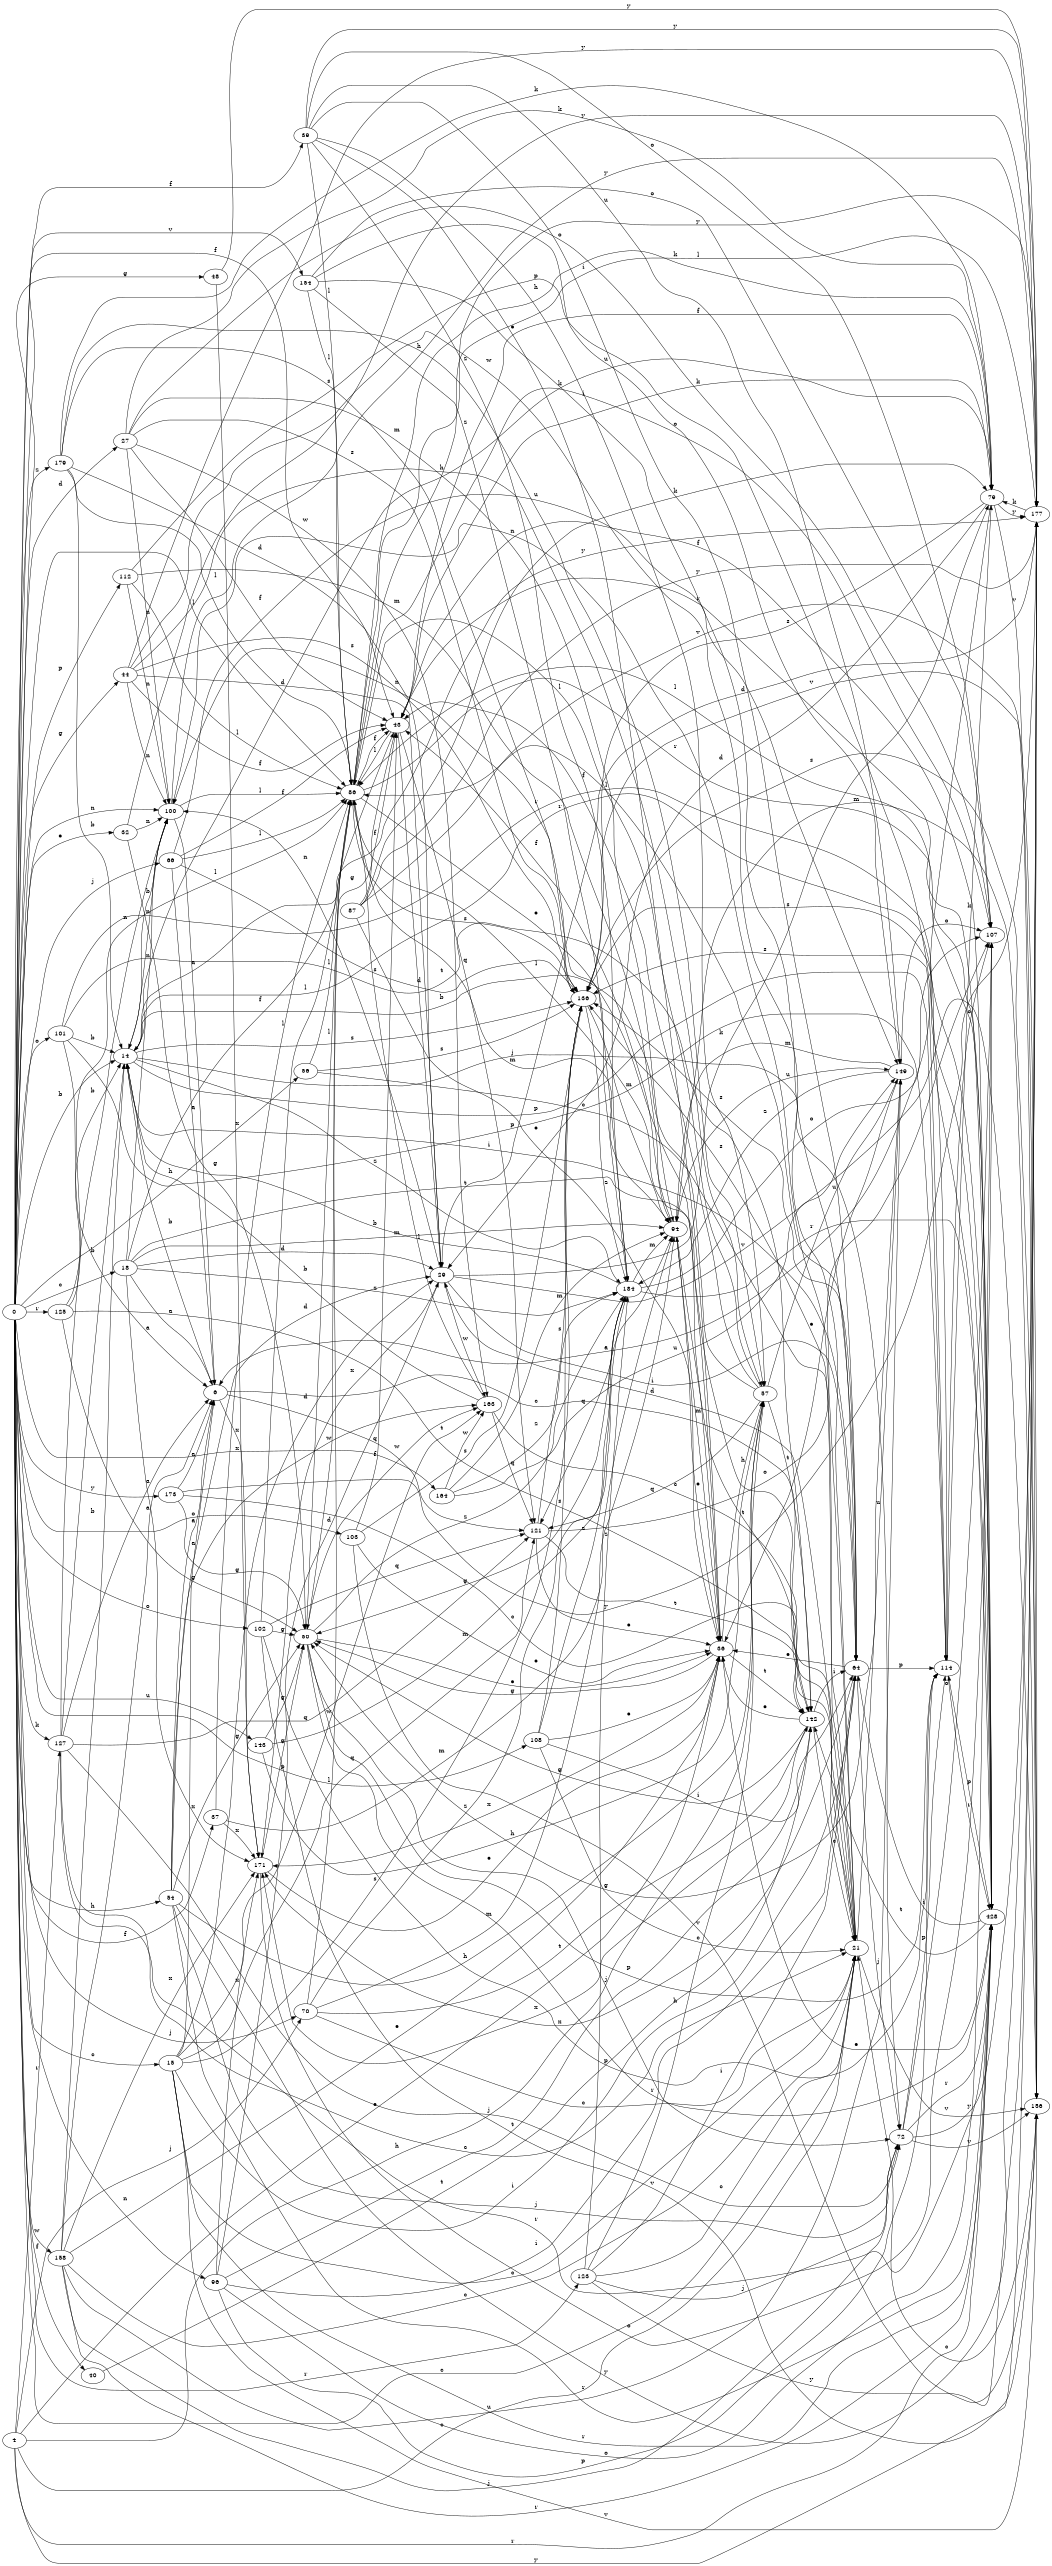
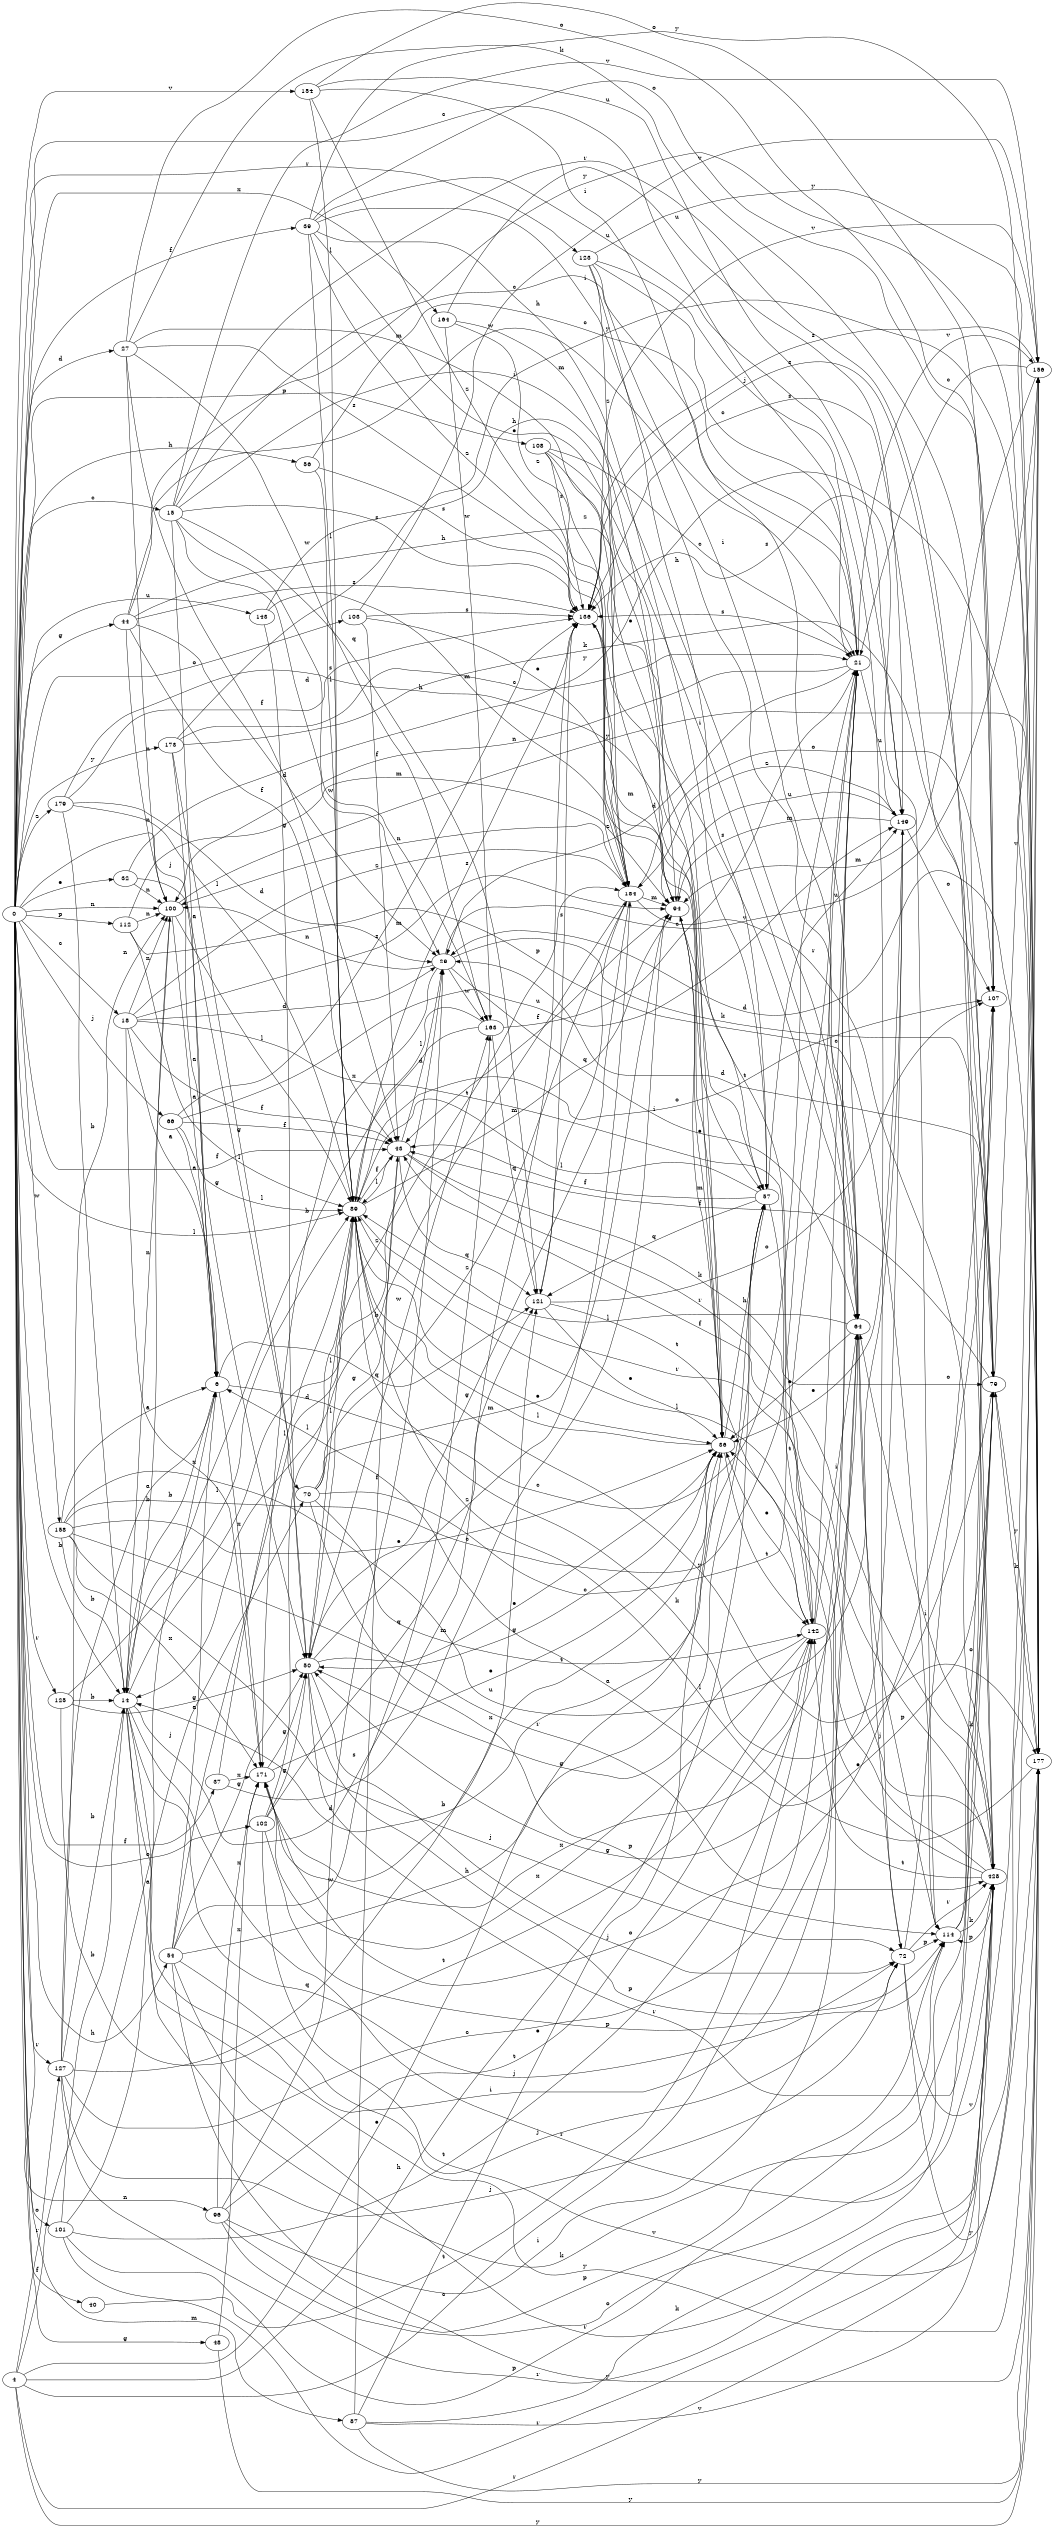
edge "179" -> "79": now "173" -> "79"
node "86": label "86" -> "89"
edge "14" -> "114": now "70" -> "114"
edge "0" -> "127": label "k" -> "r"
edge "0" -> "87": added, label "m"
edge "114" -> "428": label "r" -> "k"
